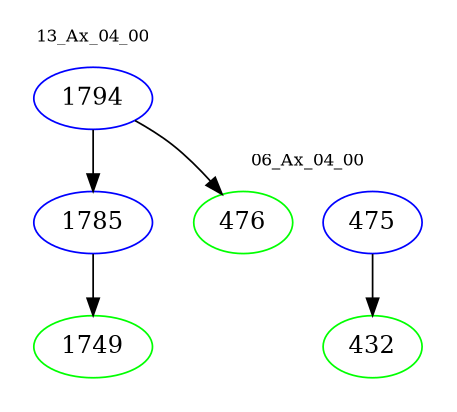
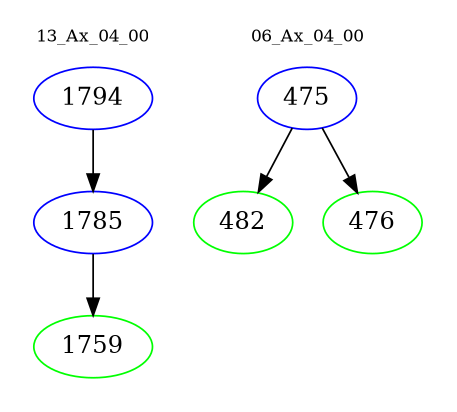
edge "1794" -> "476": now "475" -> "476"
node "1749": label "1749" -> "1759"
node "432": label "432" -> "482"
